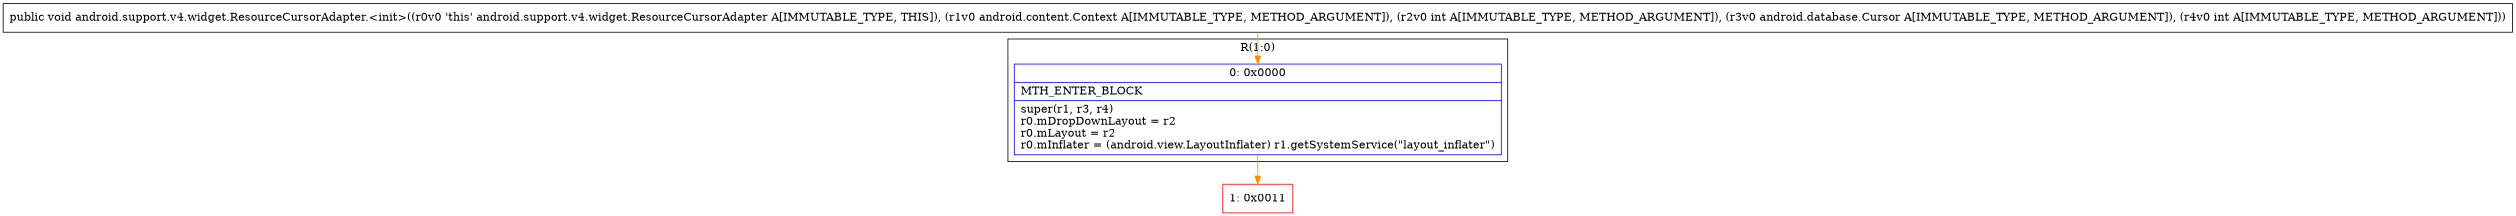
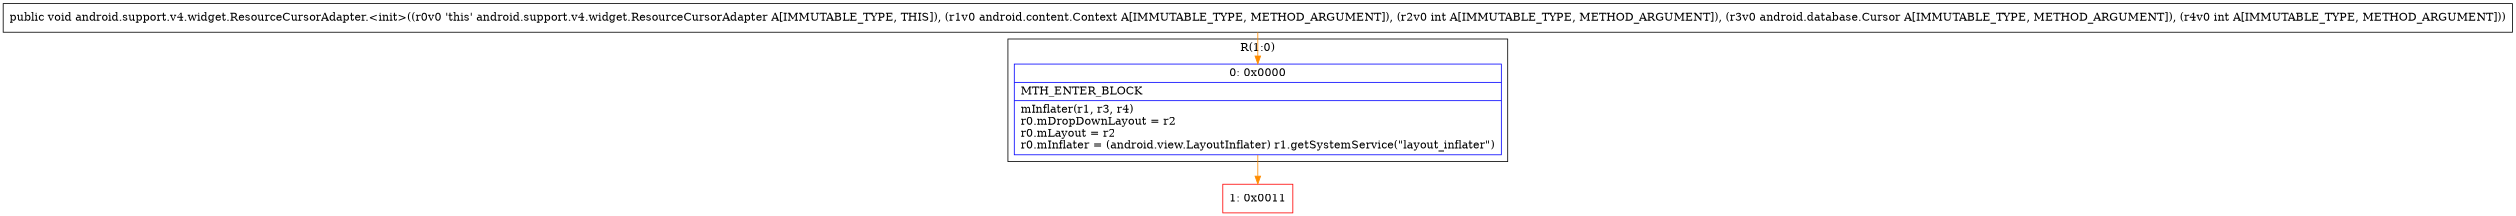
node "0: 0x0000": text "super(r1, r3, r4)" -> "mInflater(r1, r3, r4)"
